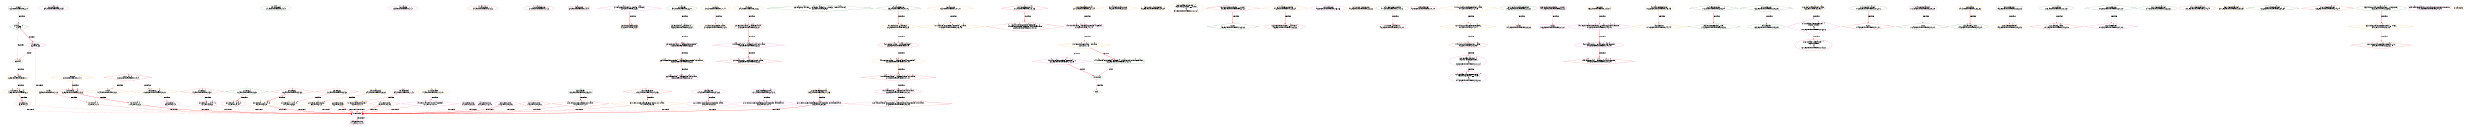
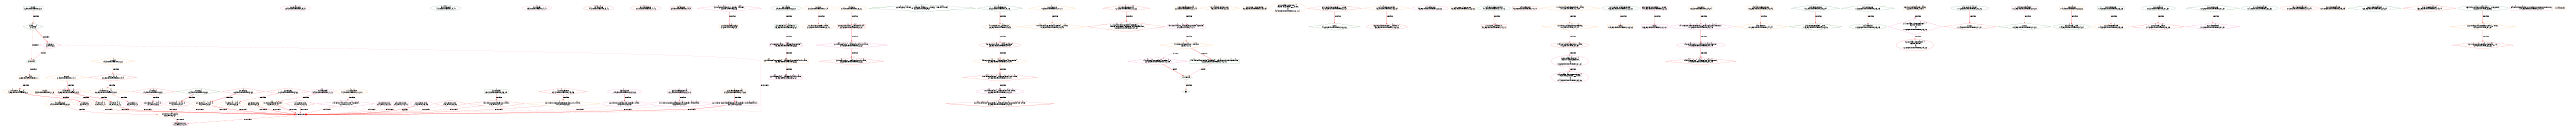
edge "18_ c = a + b; 122-expression_statement-19-19" -> "17_ add 104-function_definition-18-22": reversed
edge "60_ return totalSupply_; 388-return-61-61" -> "0_ exit_node": now "60_ return totalSupply_; 388-return-61-61" -> "109_ return true; 741-return-110-110"
edge "202_ return true; 1128-return-203-203" -> "0_ exit_node": label "return_exit" -> "neg_next"
